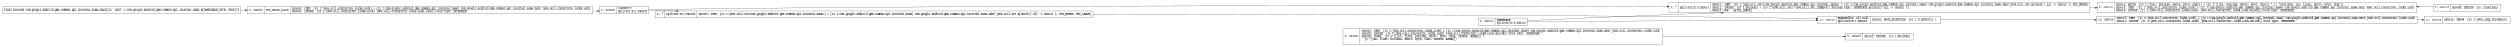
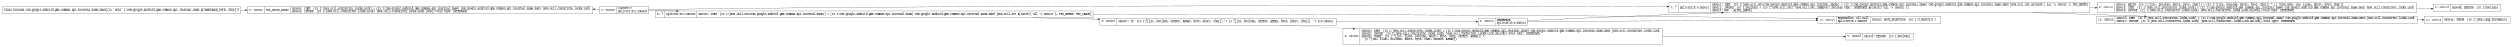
edge "9: 0x001d" -> "8: 0x0016": reversed
node "0: 0x0000": text "MTH_ENTER_BLOCK" -> "MTH_ENTER_ARRAY"
edge "0: 0x0000" -> "1: 0x0005": reversed
edge "10: 0x001e" -> "11: 0x001f": now "7: ?" -> "11: 0x001f"
node "3: 0x0007": added
